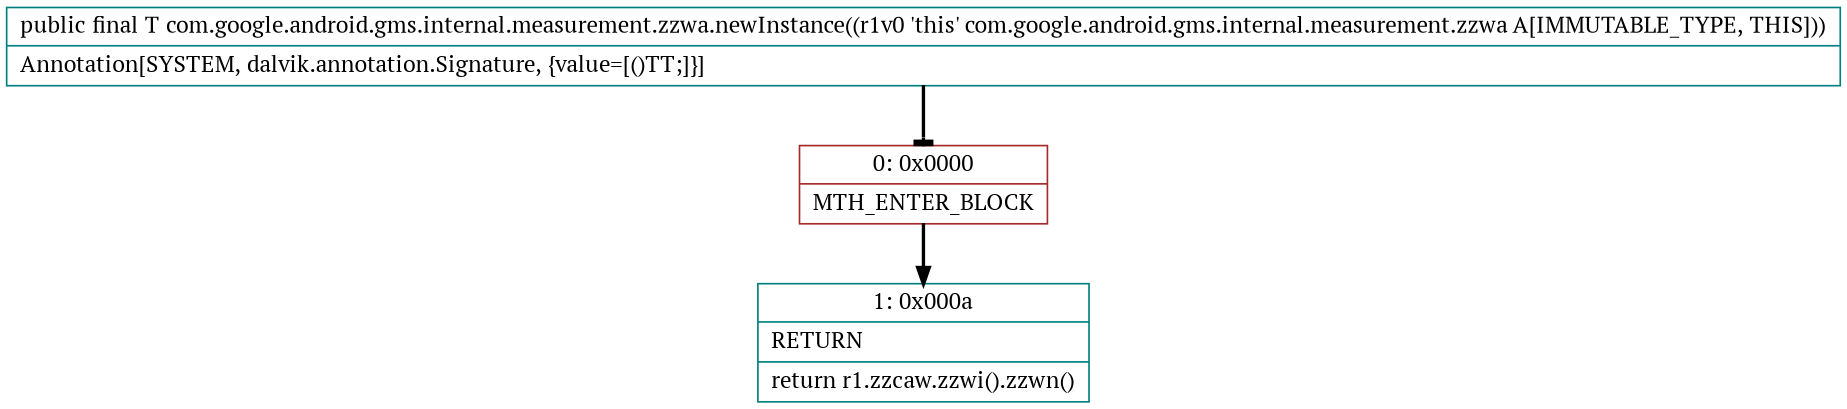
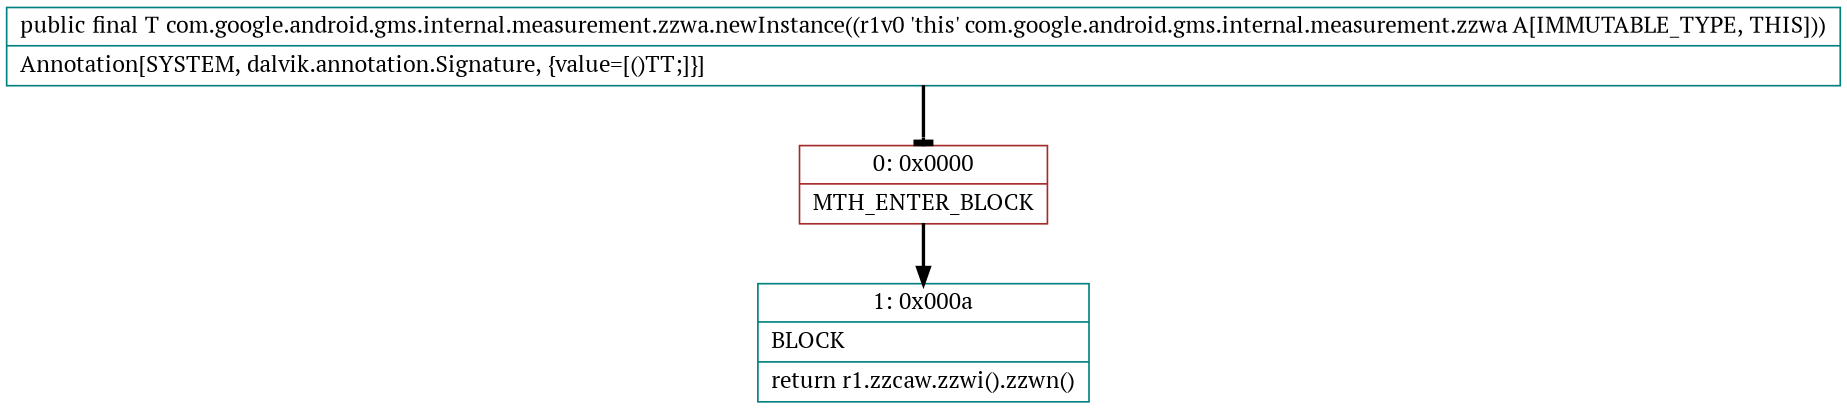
node "1: 0x000a": text "RETURN" -> "BLOCK"
